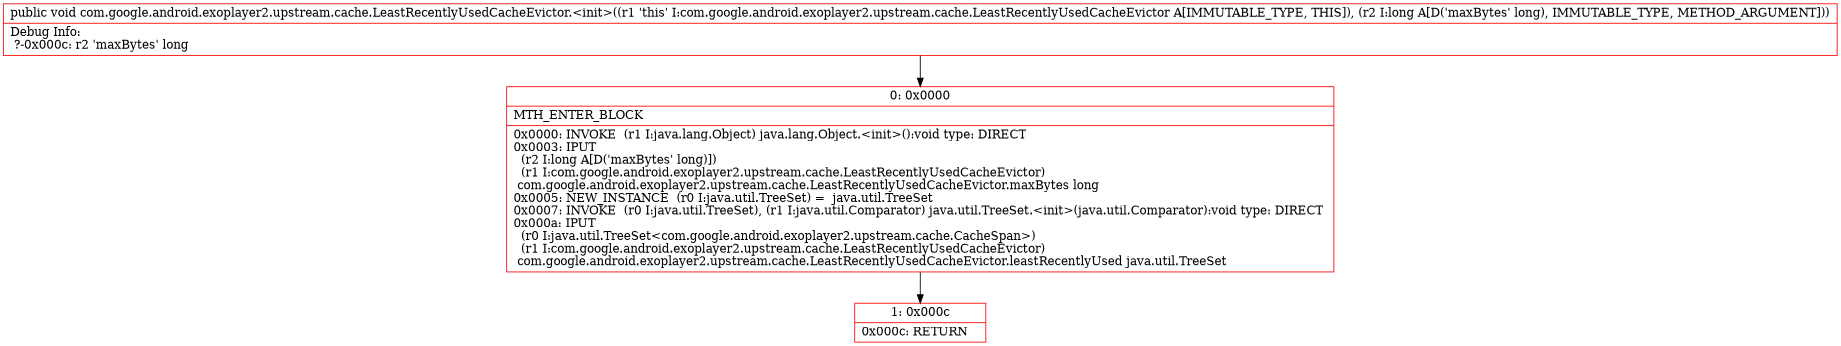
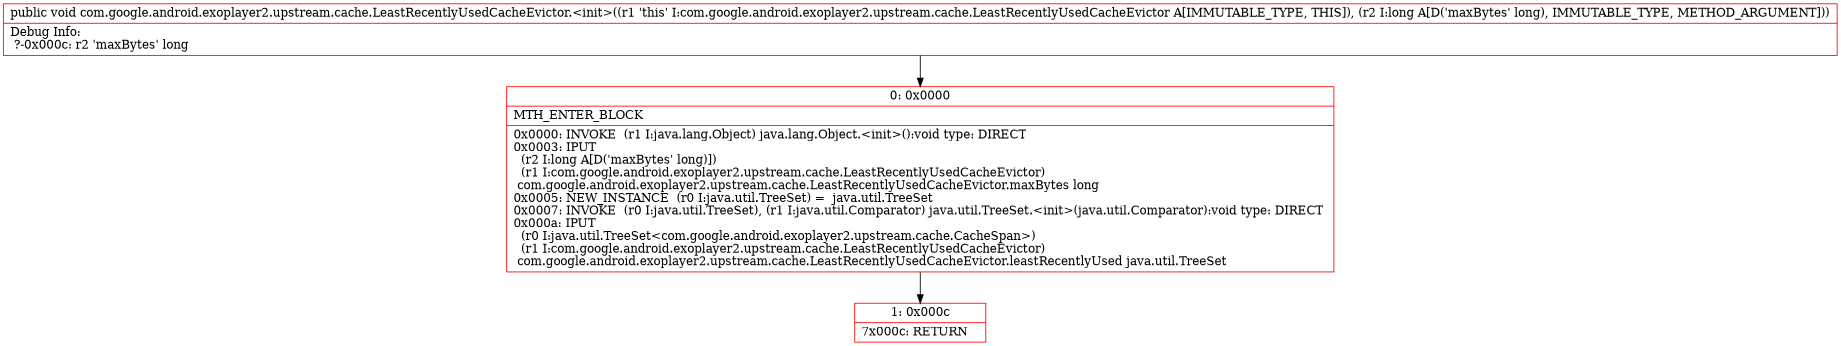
node "1: 0x000c": text "0x000c: RETURN" -> "7x000c: RETURN"
